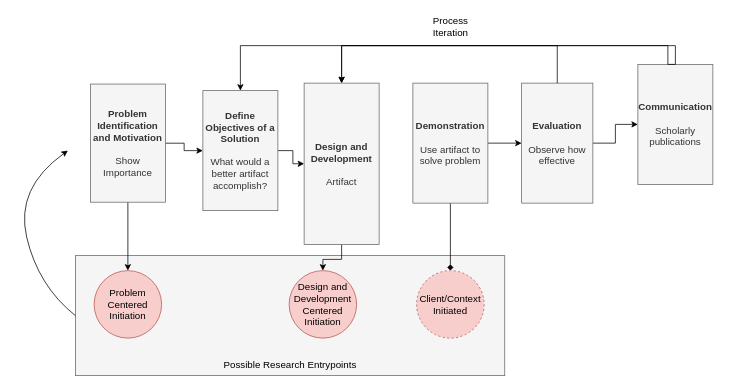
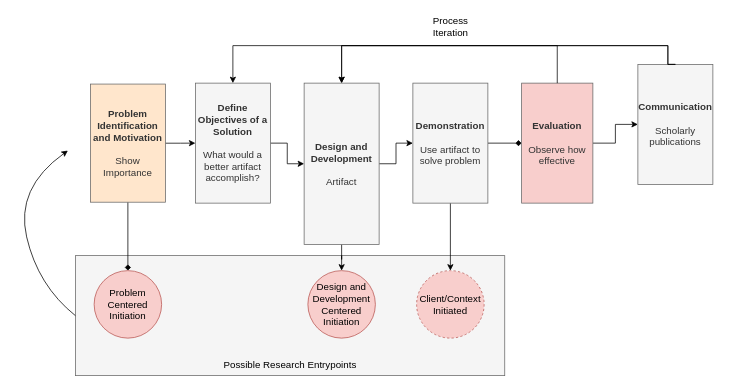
node "Problem Identification and Motivation Show Importance": fillcolor #f5f5f5 -> #ffe6cc
edge "Demonstration Use artifact to solve problem" -> "Evaluation Observe how effective": arrowhead classic -> diamond
node "Evaluation Observe how effective": fillcolor #f5f5f5 -> #f8cecc
node "Define Objectives of a Solution What would a better artifact accomplish?": moved (240, 150) -> (233, 143)
edge "Design and Development Artifact" -> "Demonstration Use artifact to solve problem": added
edge "Demonstration Use artifact to solve problem" -> "Client/Context Initiated": arrowhead diamond -> classic
edge "Problem Identification and Motivation Show Importance" -> "Problem Centered Initiation": arrowhead classic -> diamond
node "Design and Development Centered Initiation": moved (323, 304) -> (342, 304)
